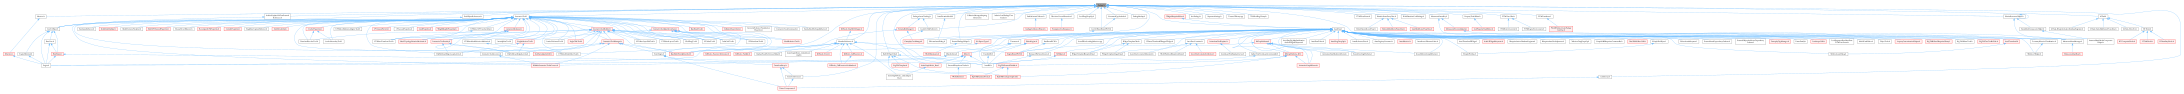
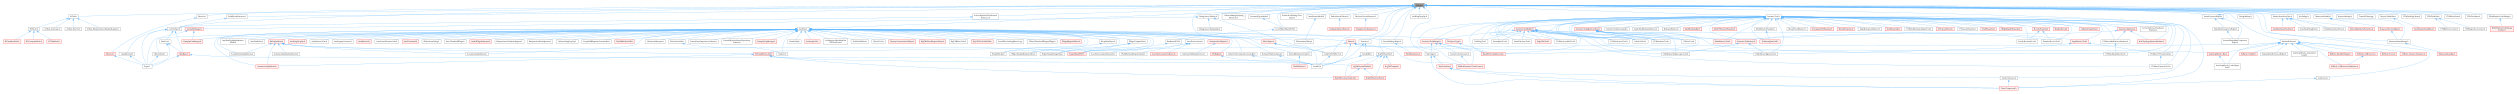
edge "WorldPartitionCookPackage Interface.h" -> "VVMVerseStruct.h": now "WorldPartitionCookPackage Interface.h" -> "WorldPartitionCookPackage.h"
edge "AssetData.h" -> "WidgetBlueprintEditor.h": reversed
node "PackageAccessTrackingOps.h": added
node "AITask_StaticMeshSceneProxyDesc.h": label "AITask_StaticMeshSceneProxyDesc.h" -> "AITask_LockLogic.h"
node "AnimNextDebugDraw.h": added
edge "InteractiveToolsContext.h" -> "InteractiveTool.h": now "GizmoComponents.h" -> "InteractiveTool.h"
edge "MemberReference.h" -> "K2Node_BaseMCDelegate.h": reversed
node "AssetDataTagMapSerialization AudioWidgetSubsystem.h": label "AssetDataTagMapSerialization AudioWidgetSubsystem.h" -> "AssetDataTagMapSerialization Details.h"
node "GeometrySelectionVisualization.h": label "GeometrySelectionVisualization.h" -> "EditorAnimUtils.h"
edge "PolyEditInsertEdgeLoopActivity.h" -> "SingleSelectionTool.h": now "UVEditorUVTransformOp.h" -> "SingleSelectionTool.h"
edge "ToolSceneQueriesUtil.h" -> "InteractiveToolManager.h": now "ToolSceneQueriesUtil.h" -> "MeshElementsVisualizer.h"
edge "Editor.h" -> "EditorEngine.h": now "CookOnTheFlyServer.h" -> "EditorEngine.h"
edge "SDeleteAssetsDialog.h" -> "AssetThumbnail.h": removed
node "SSkeletonWidget.h": label "SSkeletonWidget.h" -> "Gatherer.h"
